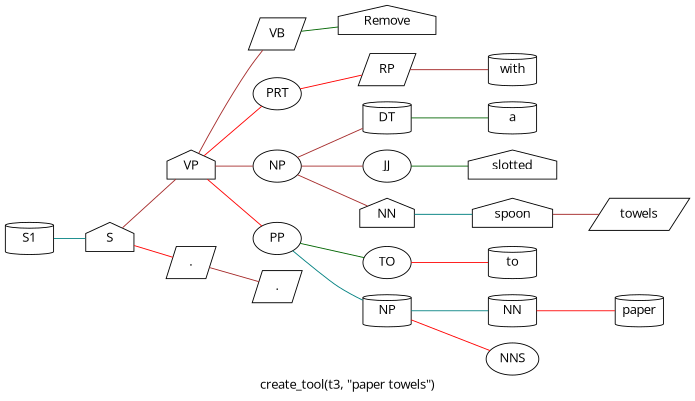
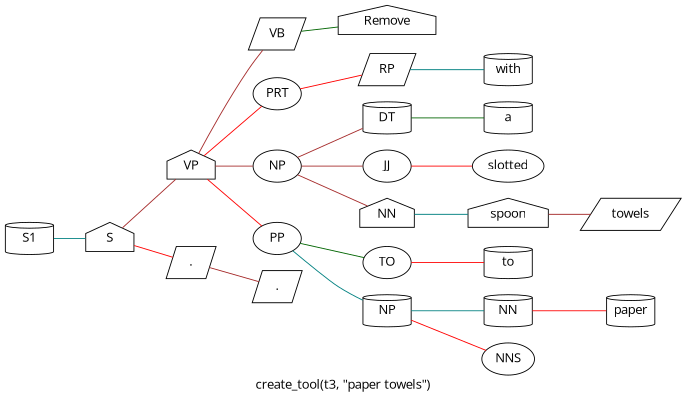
edge "RP" -- "with": color brown -> teal
edge "JJ" -- "slotted": color darkgreen -> red
node "slotted": shape house -> ellipse
